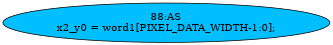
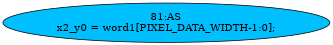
node "88:AS x2_y0 = word1[PIXEL_DATA_WIDTH-1:0];": label "88:AS x2_y0 = word1[PIXEL_DATA_WIDTH-1:0];" -> "81:AS x2_y0 = word1[PIXEL_DATA_WIDTH-1:0];"
